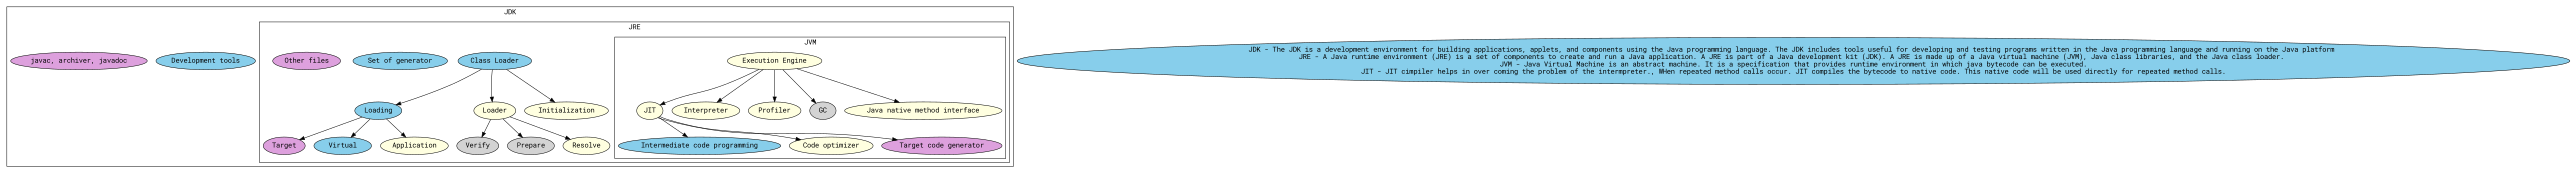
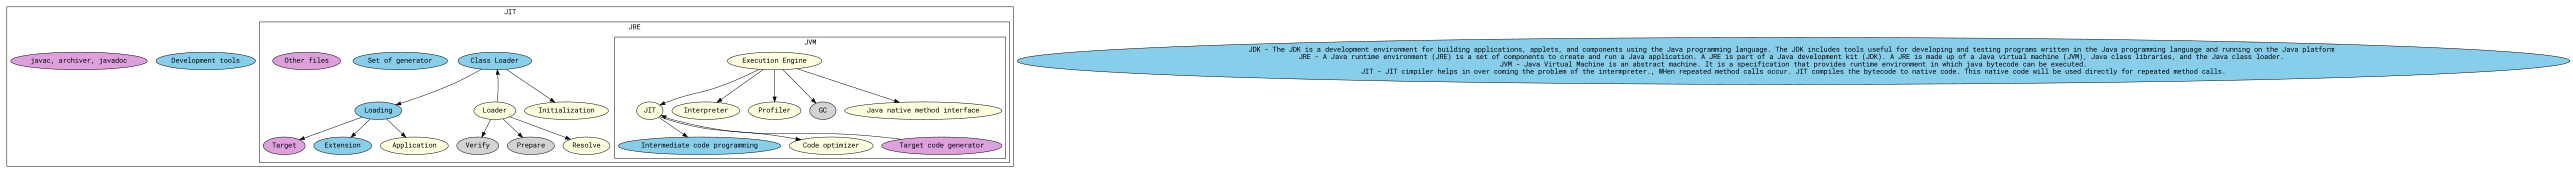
cluster "JDK": label "JDK" -> "JIT"
edge "Class Loader" -> "Loader": reversed
edge "JIT" -> "Target code generator": reversed
node "Virtual": label "Virtual" -> "Extension"
